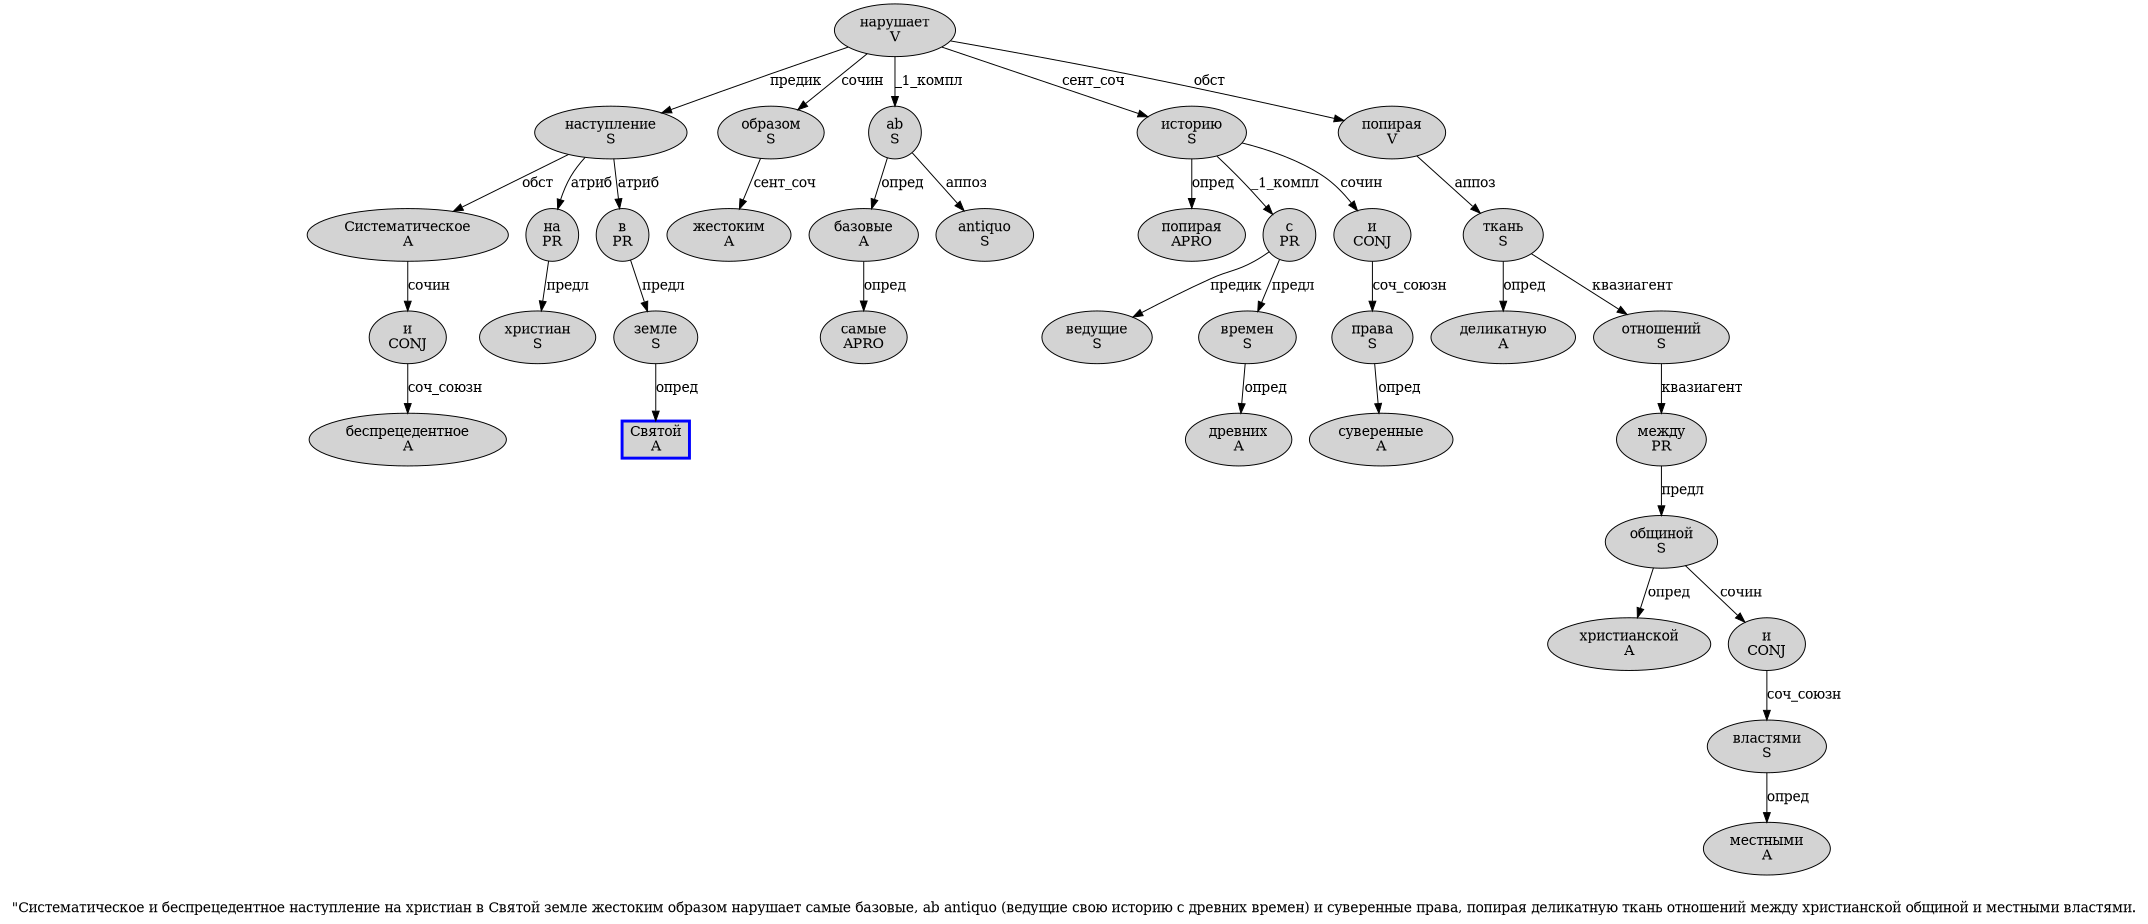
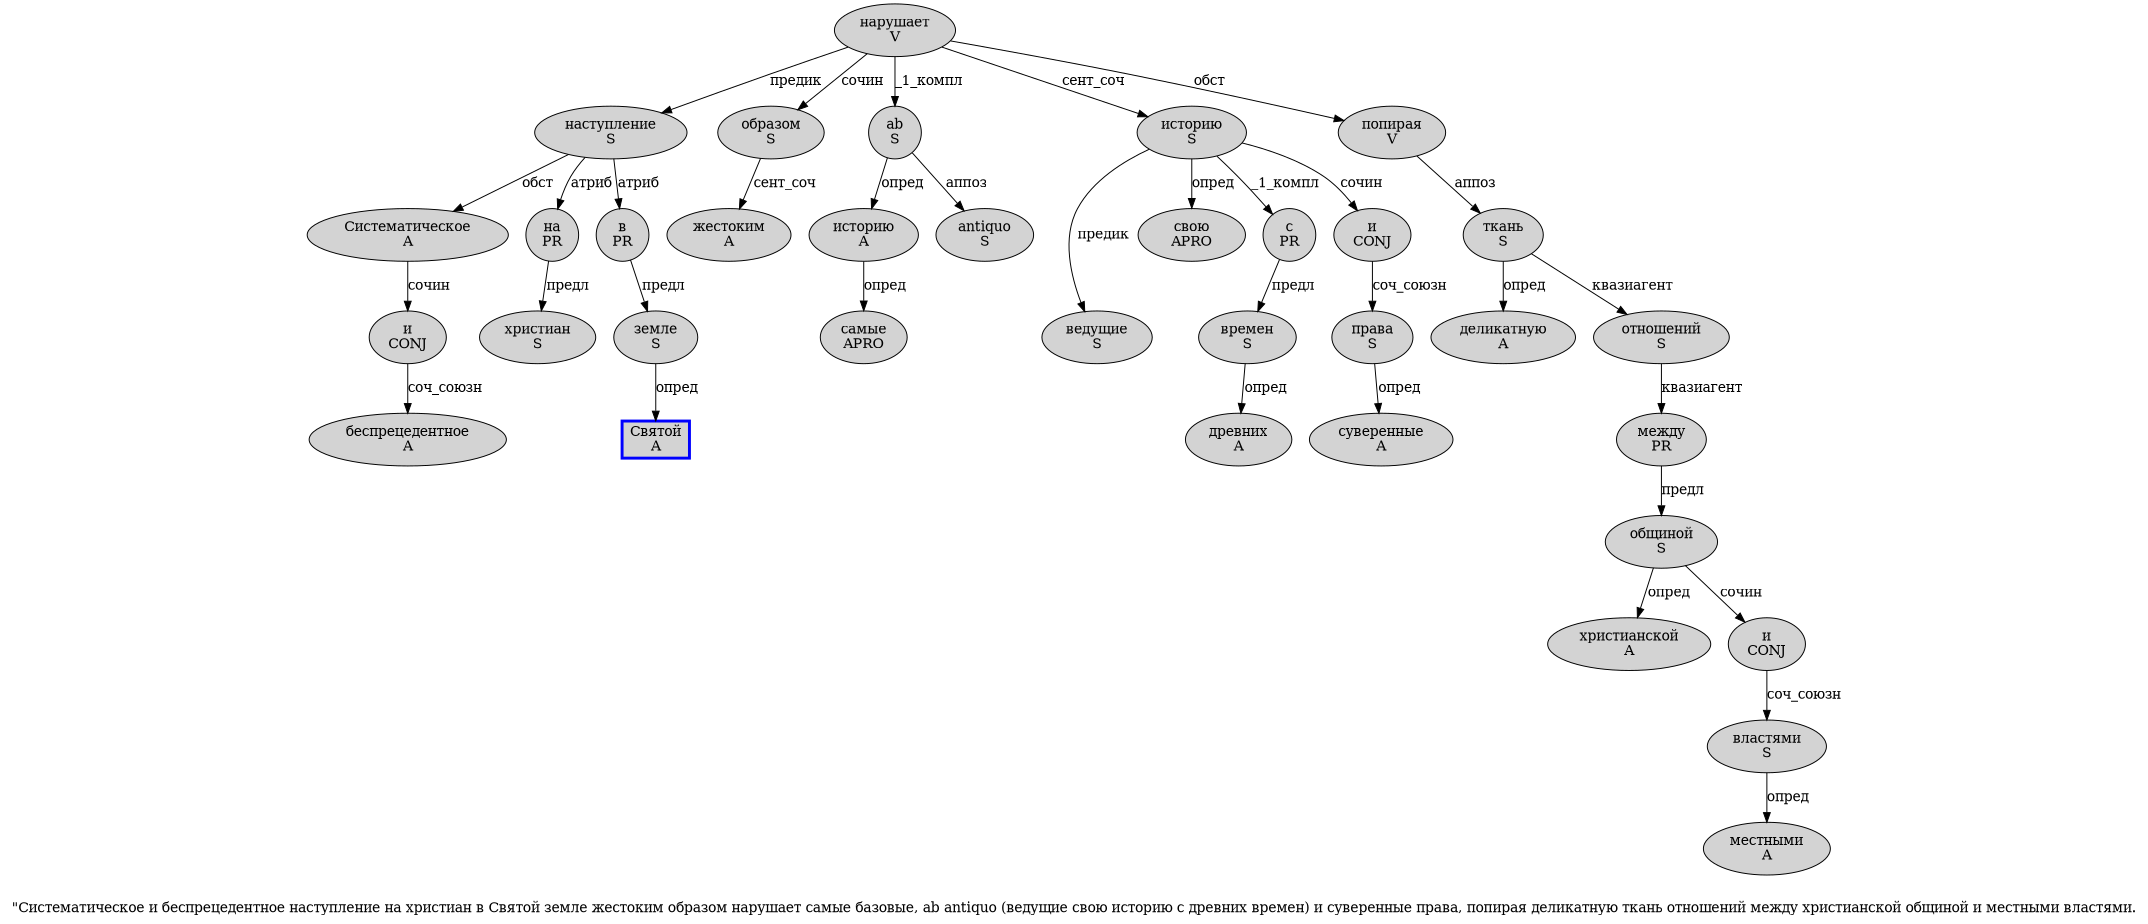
node "базовые A": label "базовые A" -> "историю A"
node "попирая APRO": label "попирая APRO" -> "свою APRO"
edge "с PR" -> "ведущие S": now "историю S" -> "ведущие S"
